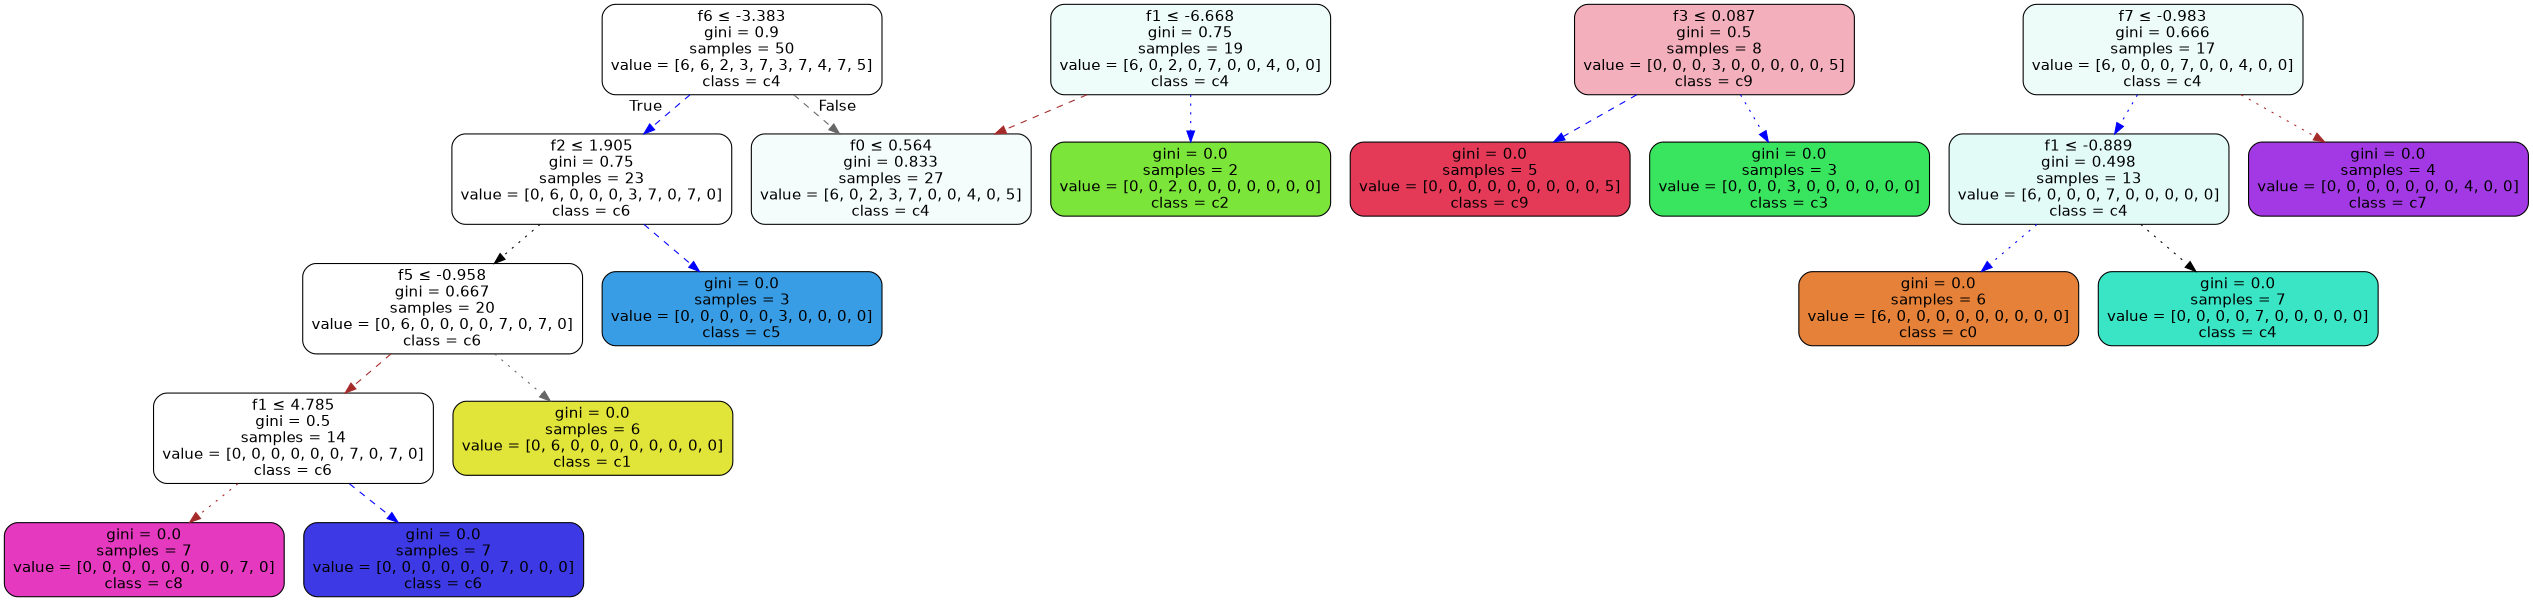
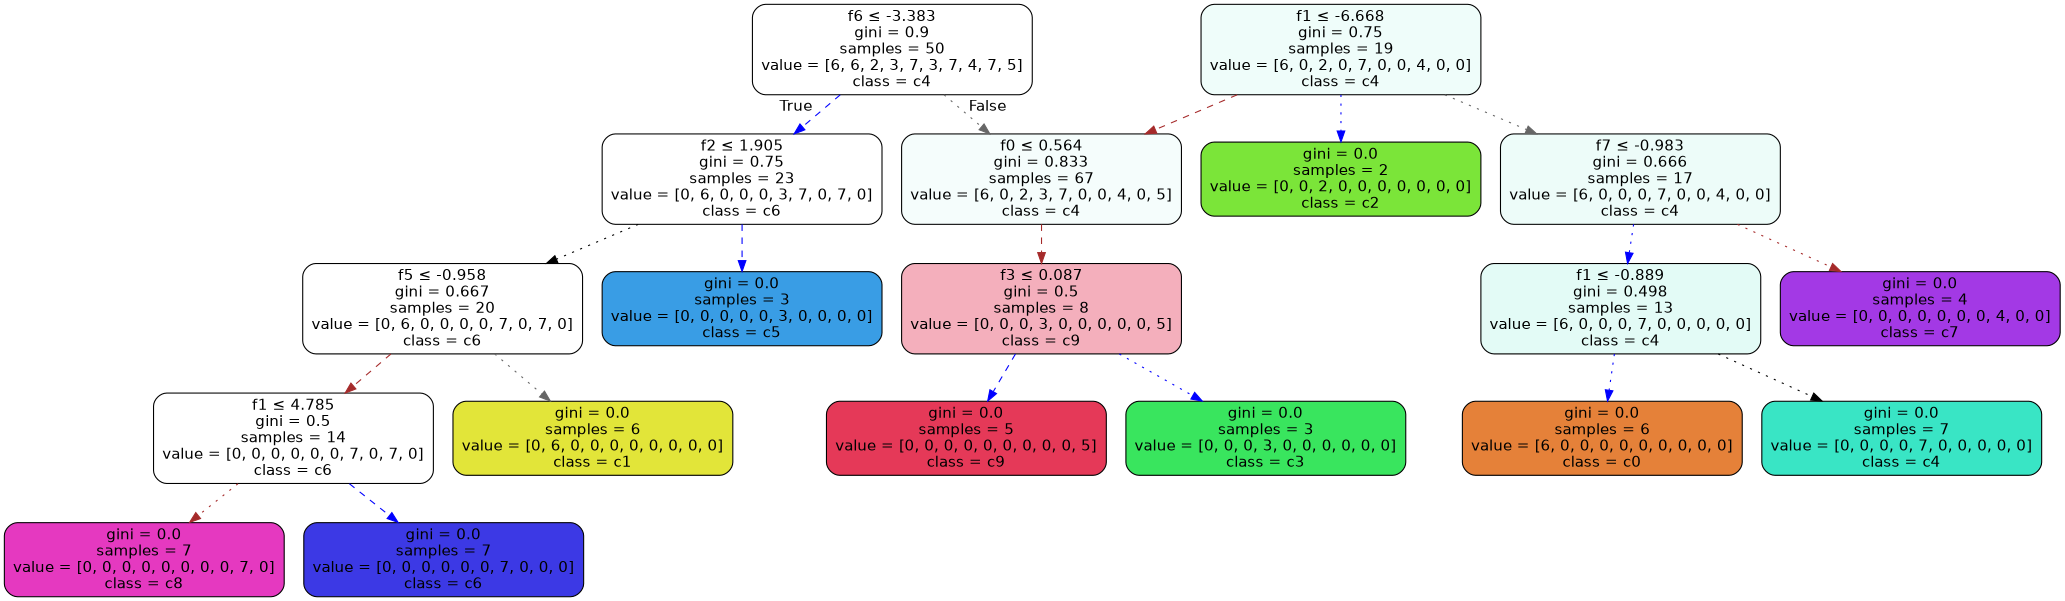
edge "f6 ≤ -3.383" -> "f0 ≤ 0.564": style dashed -> dotted
edge "f1 ≤ -6.668" -> "f7 ≤ -0.983": added
node "f0 ≤ 0.564": text "samples = 27" -> "samples = 67"
edge "f0 ≤ 0.564" -> "f3 ≤ 0.087": added
